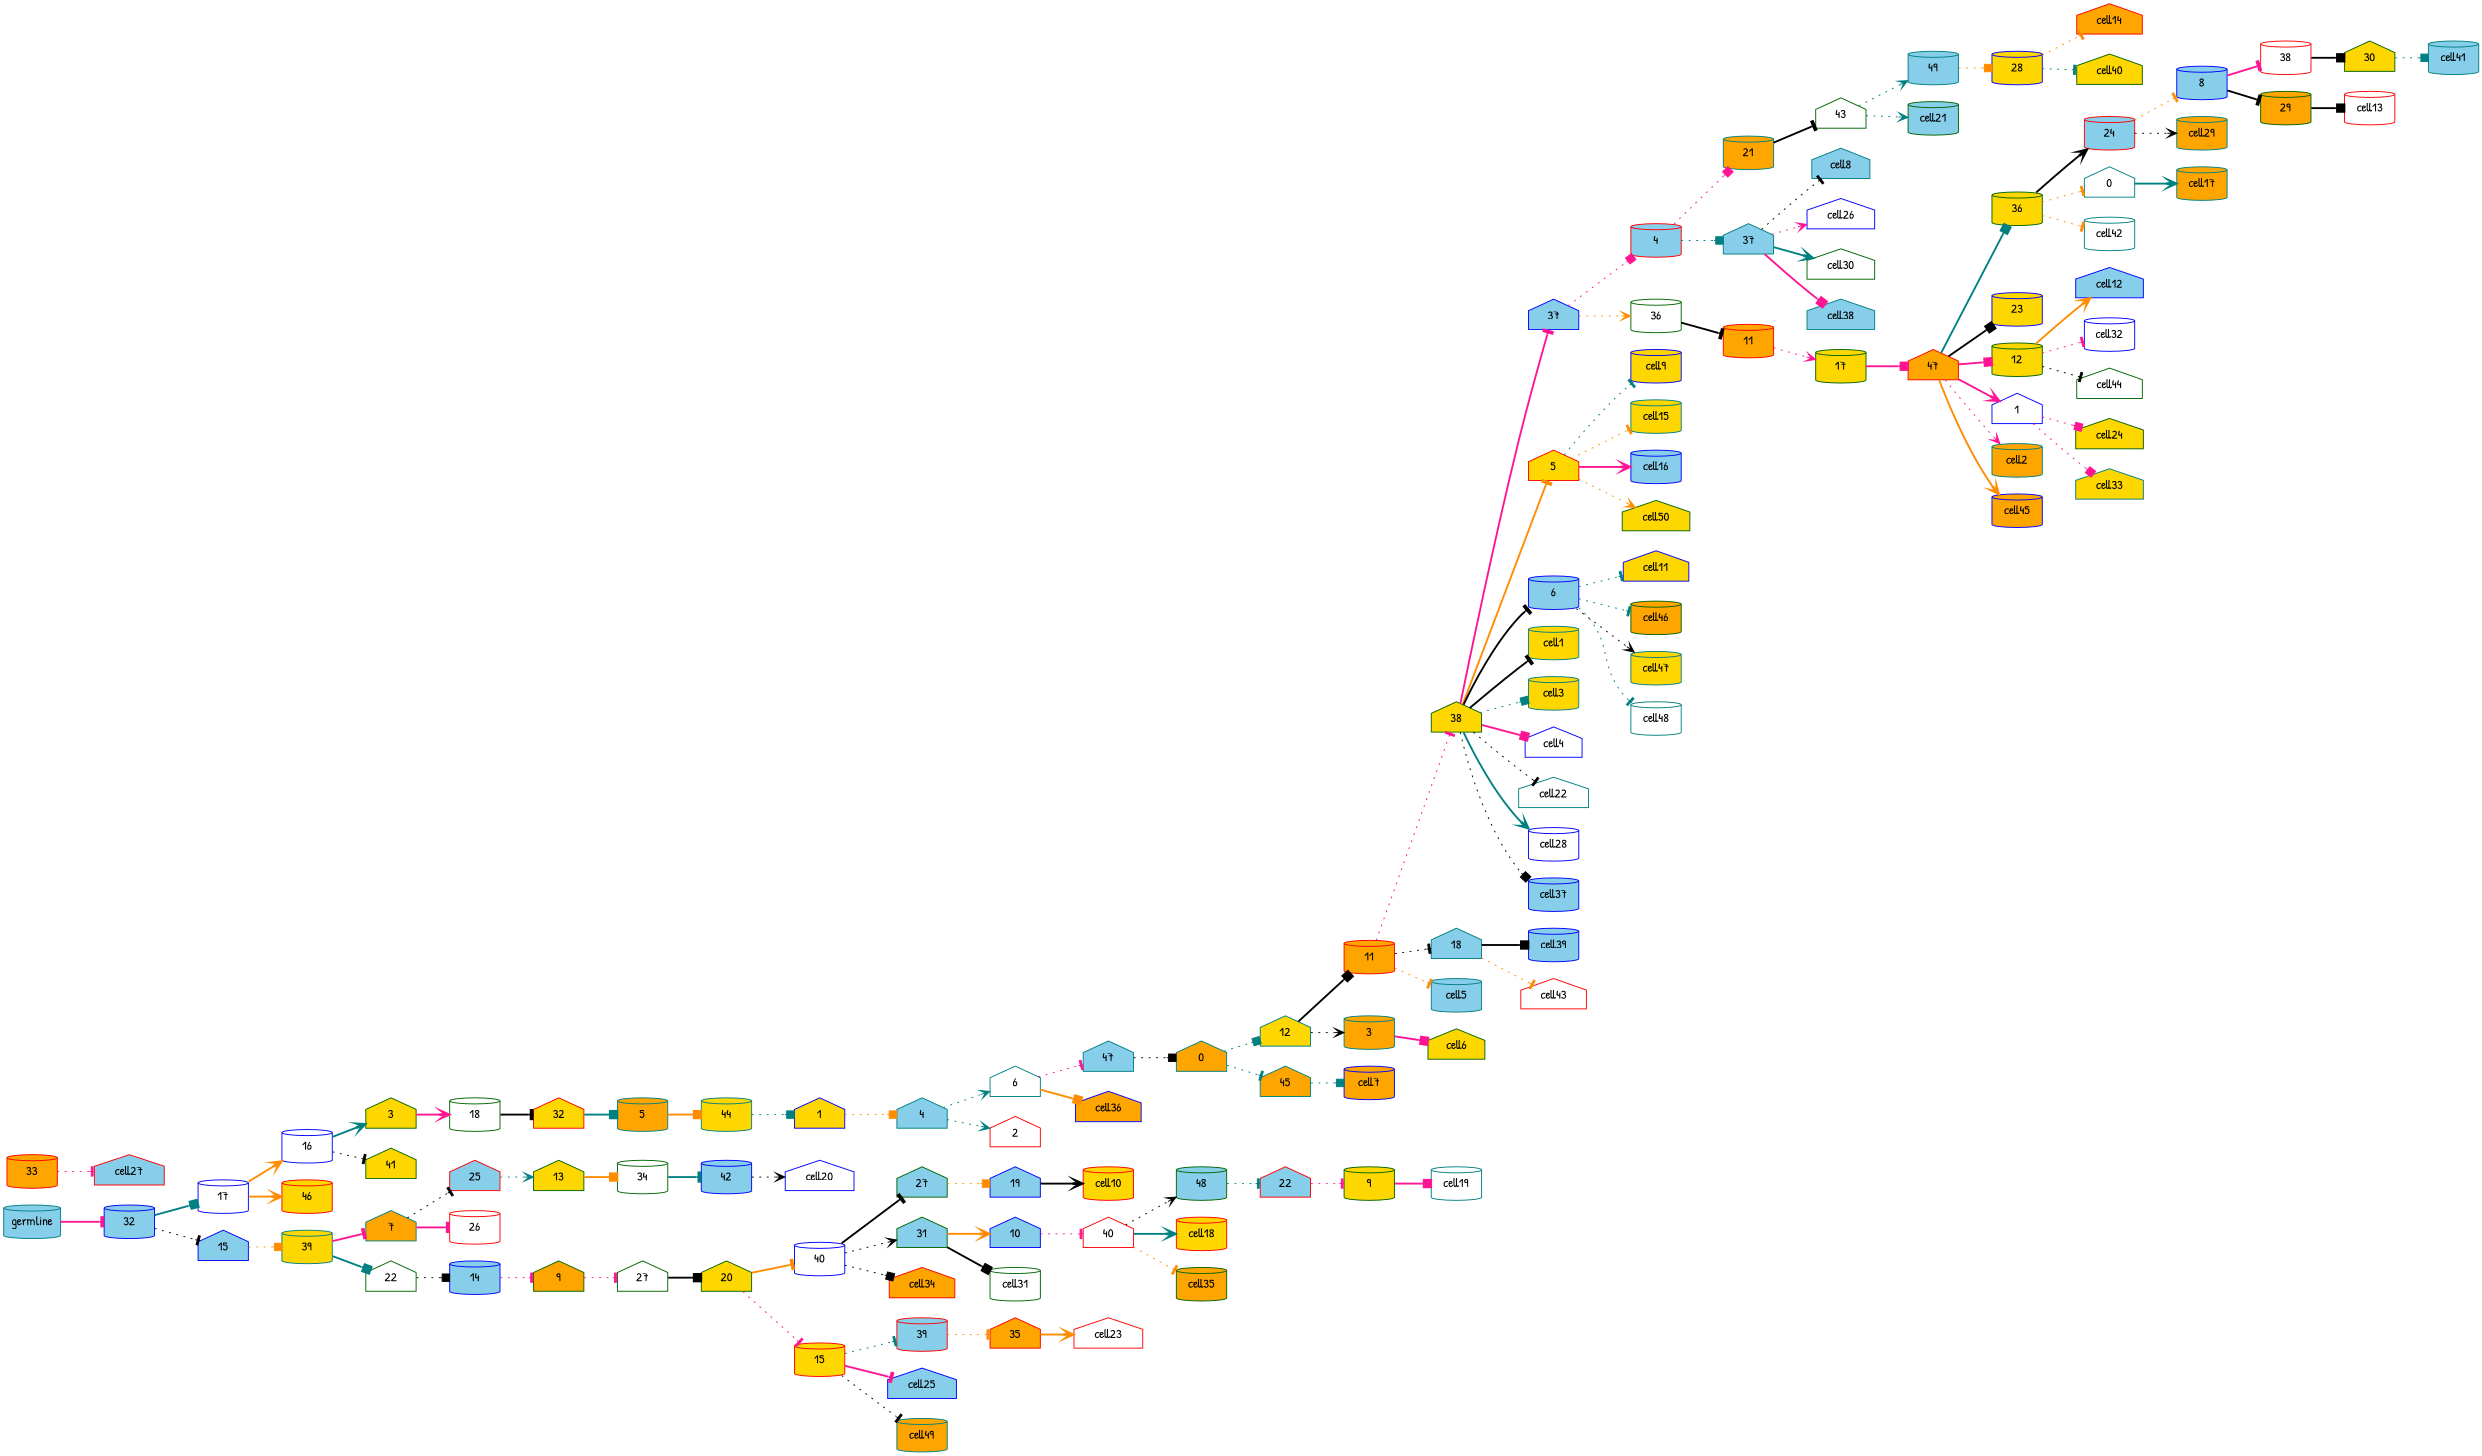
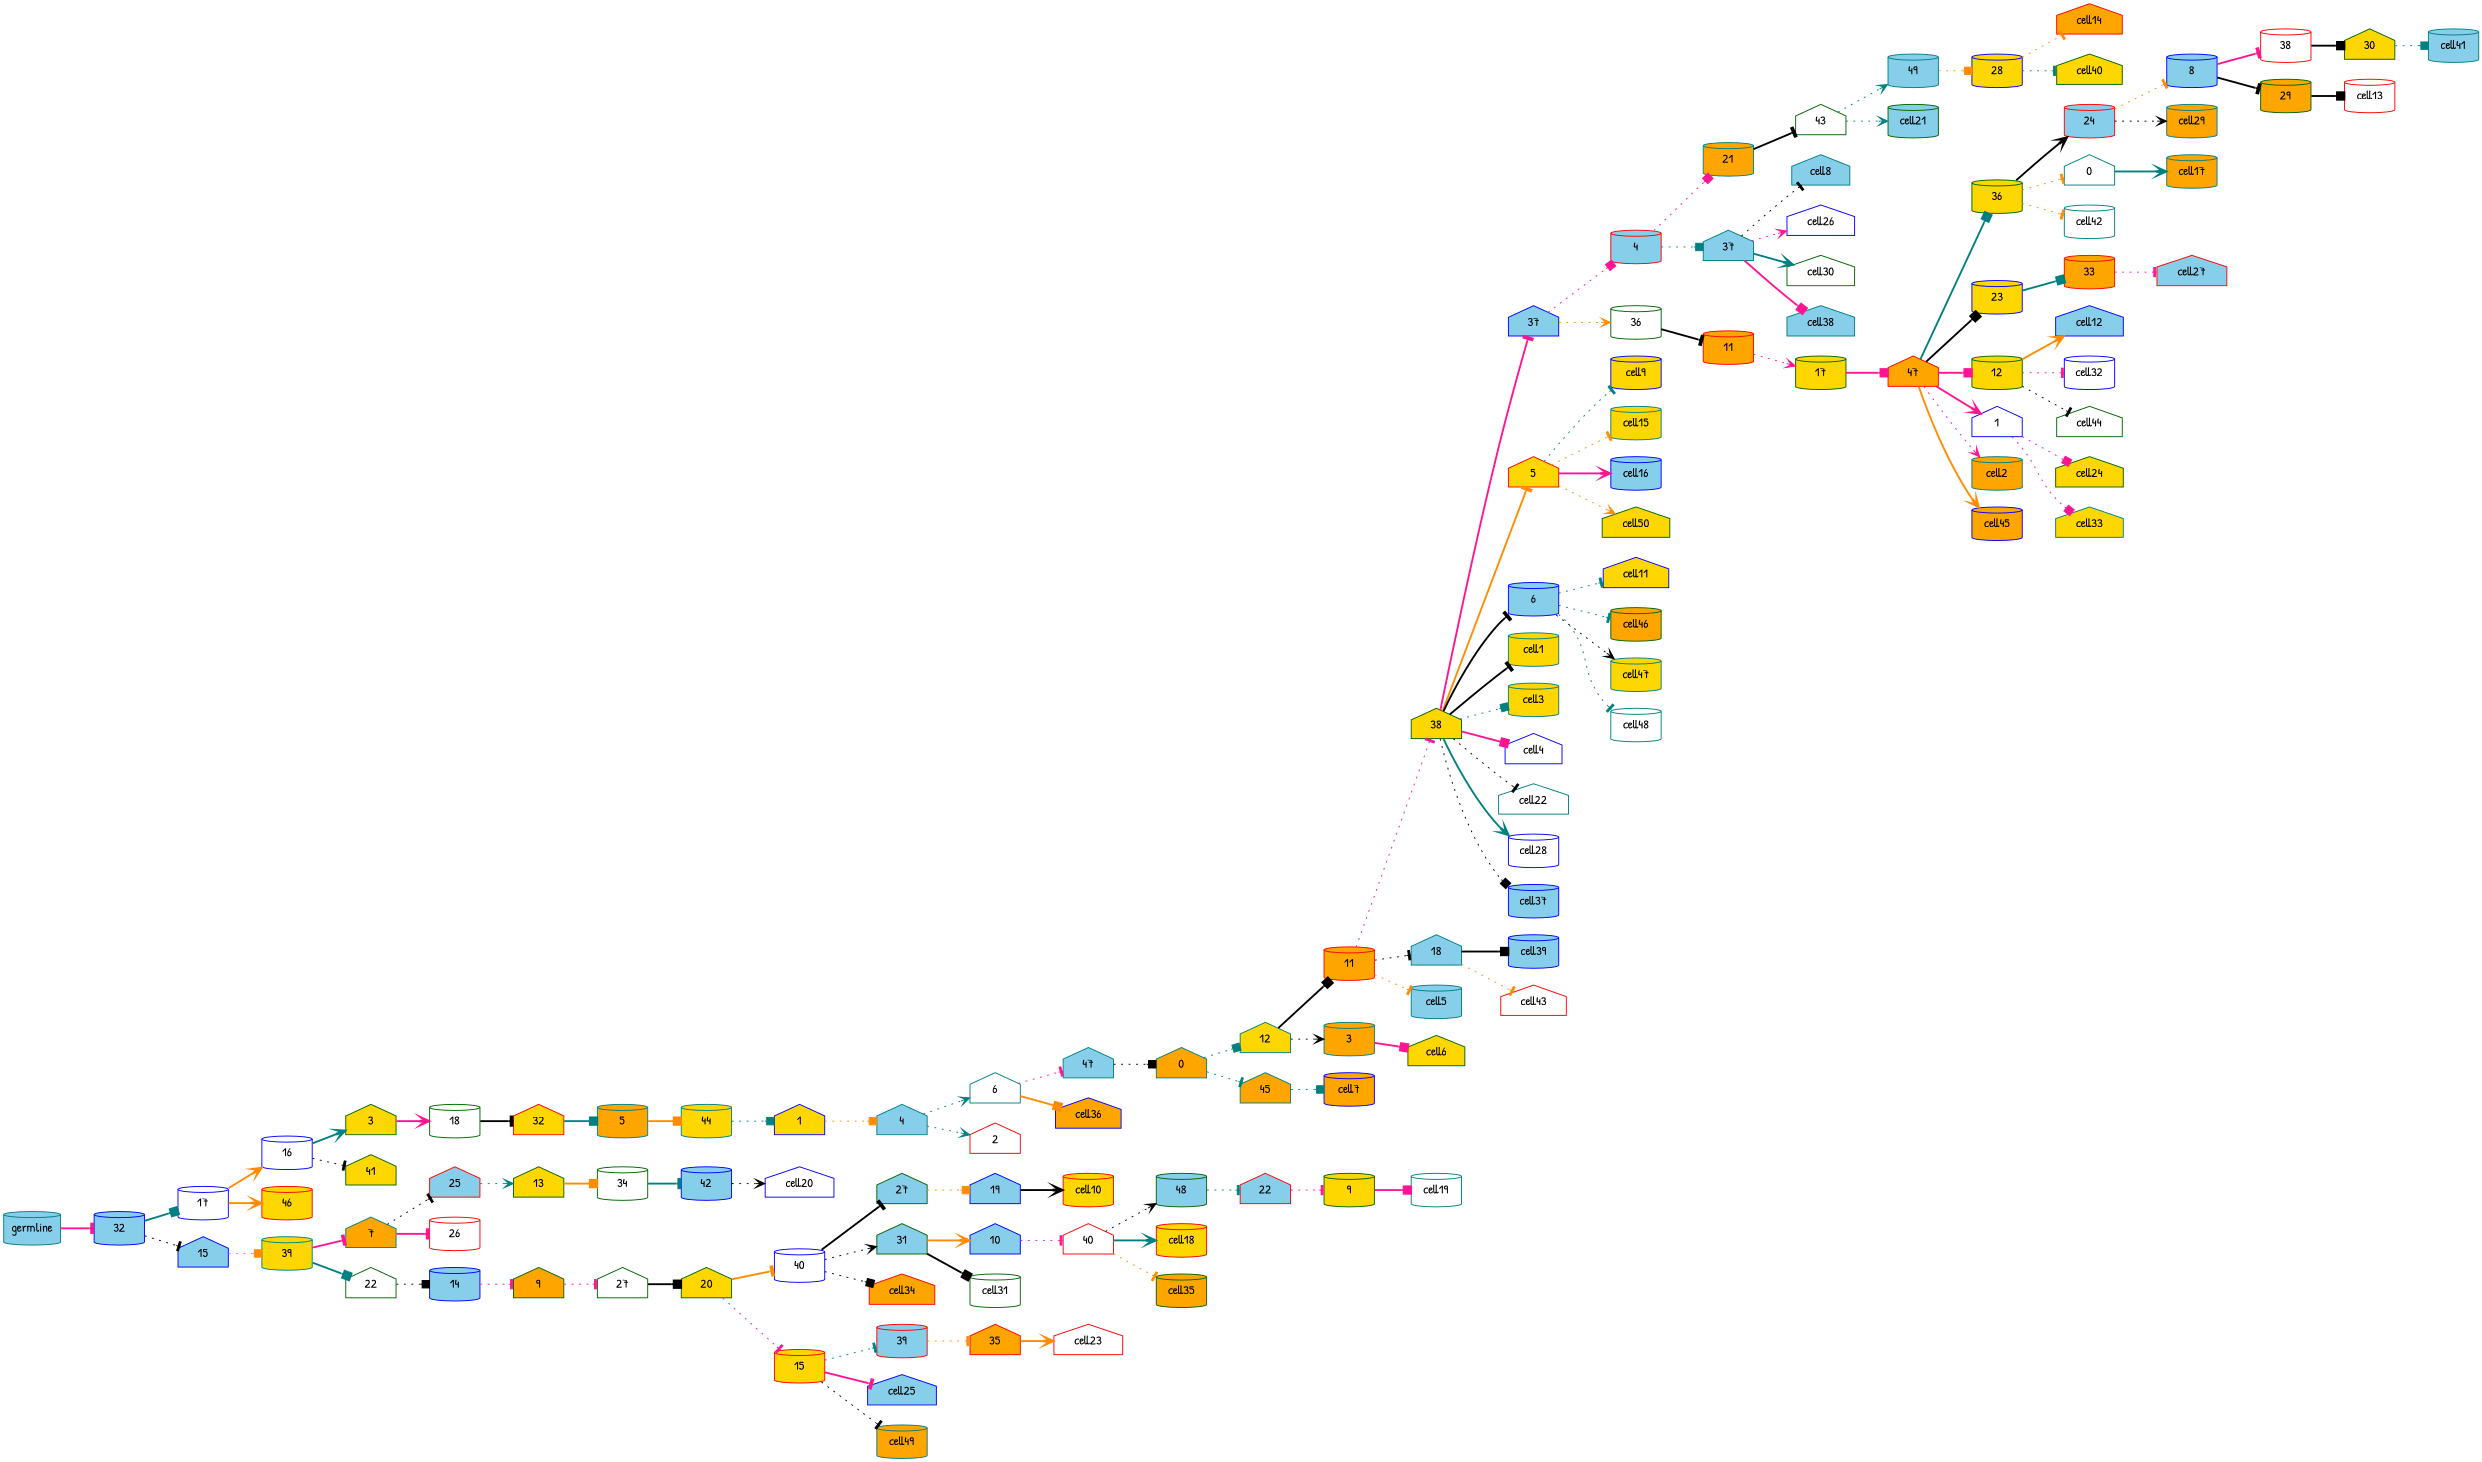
edge "23" -> "33": added
